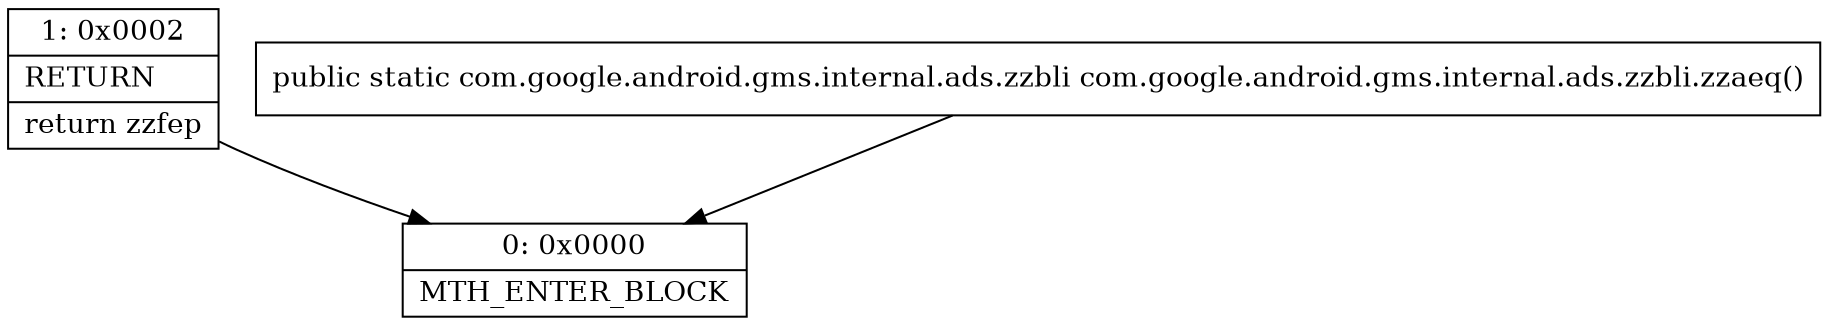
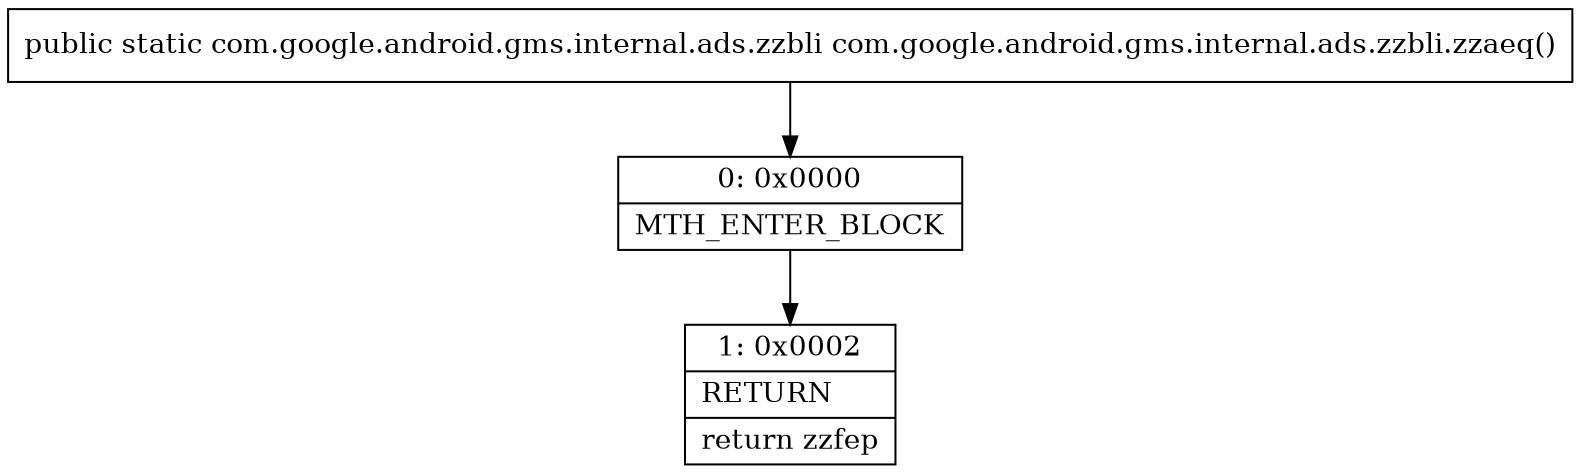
edge "1: 0x0002" -> "0: 0x0000": reversed
